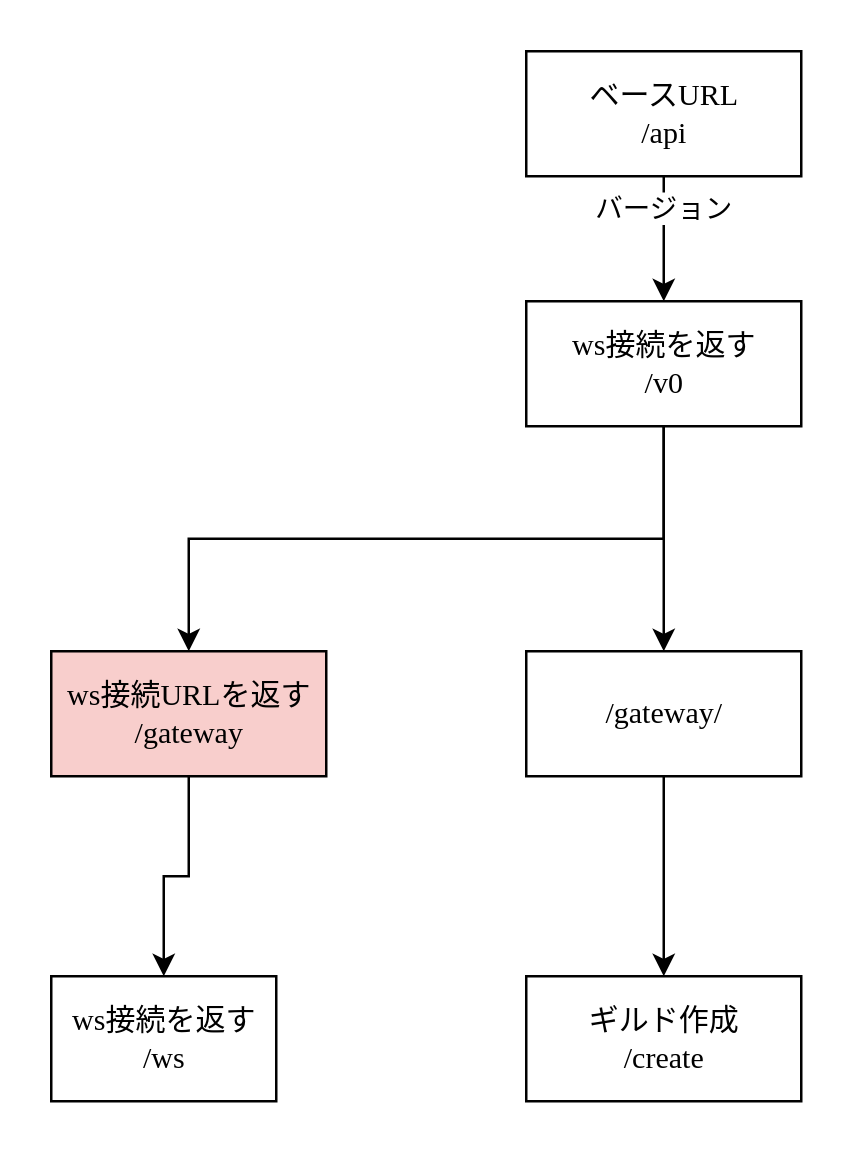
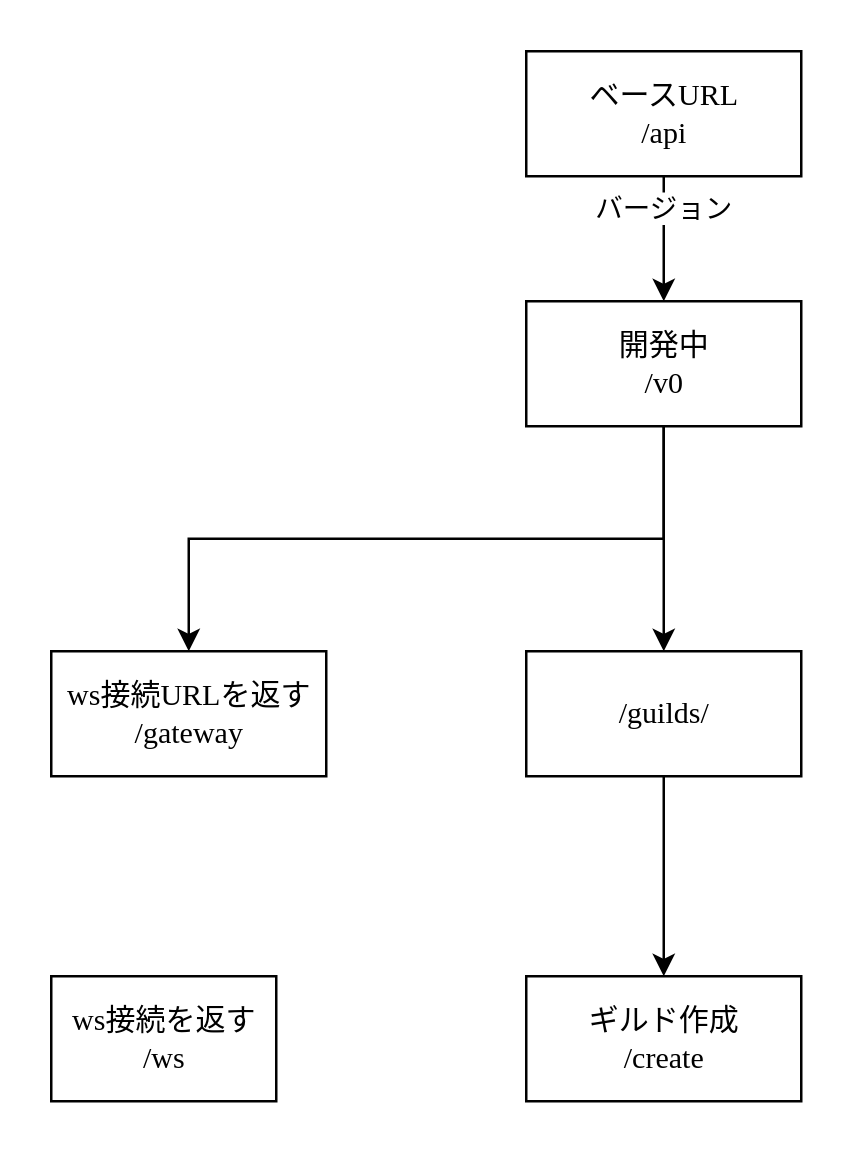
node "ws接続を返す /v0": label "ws接続を返す /v0" -> "開発中 /v0"
node "ws接続URLを返す /gateway": fillcolor #f8cecc -> #ffffff
node "/gateway/": label "/gateway/" -> "/guilds/"
edge "ws接続URLを返す /gateway" -> "ws接続を返す /ws": removed
